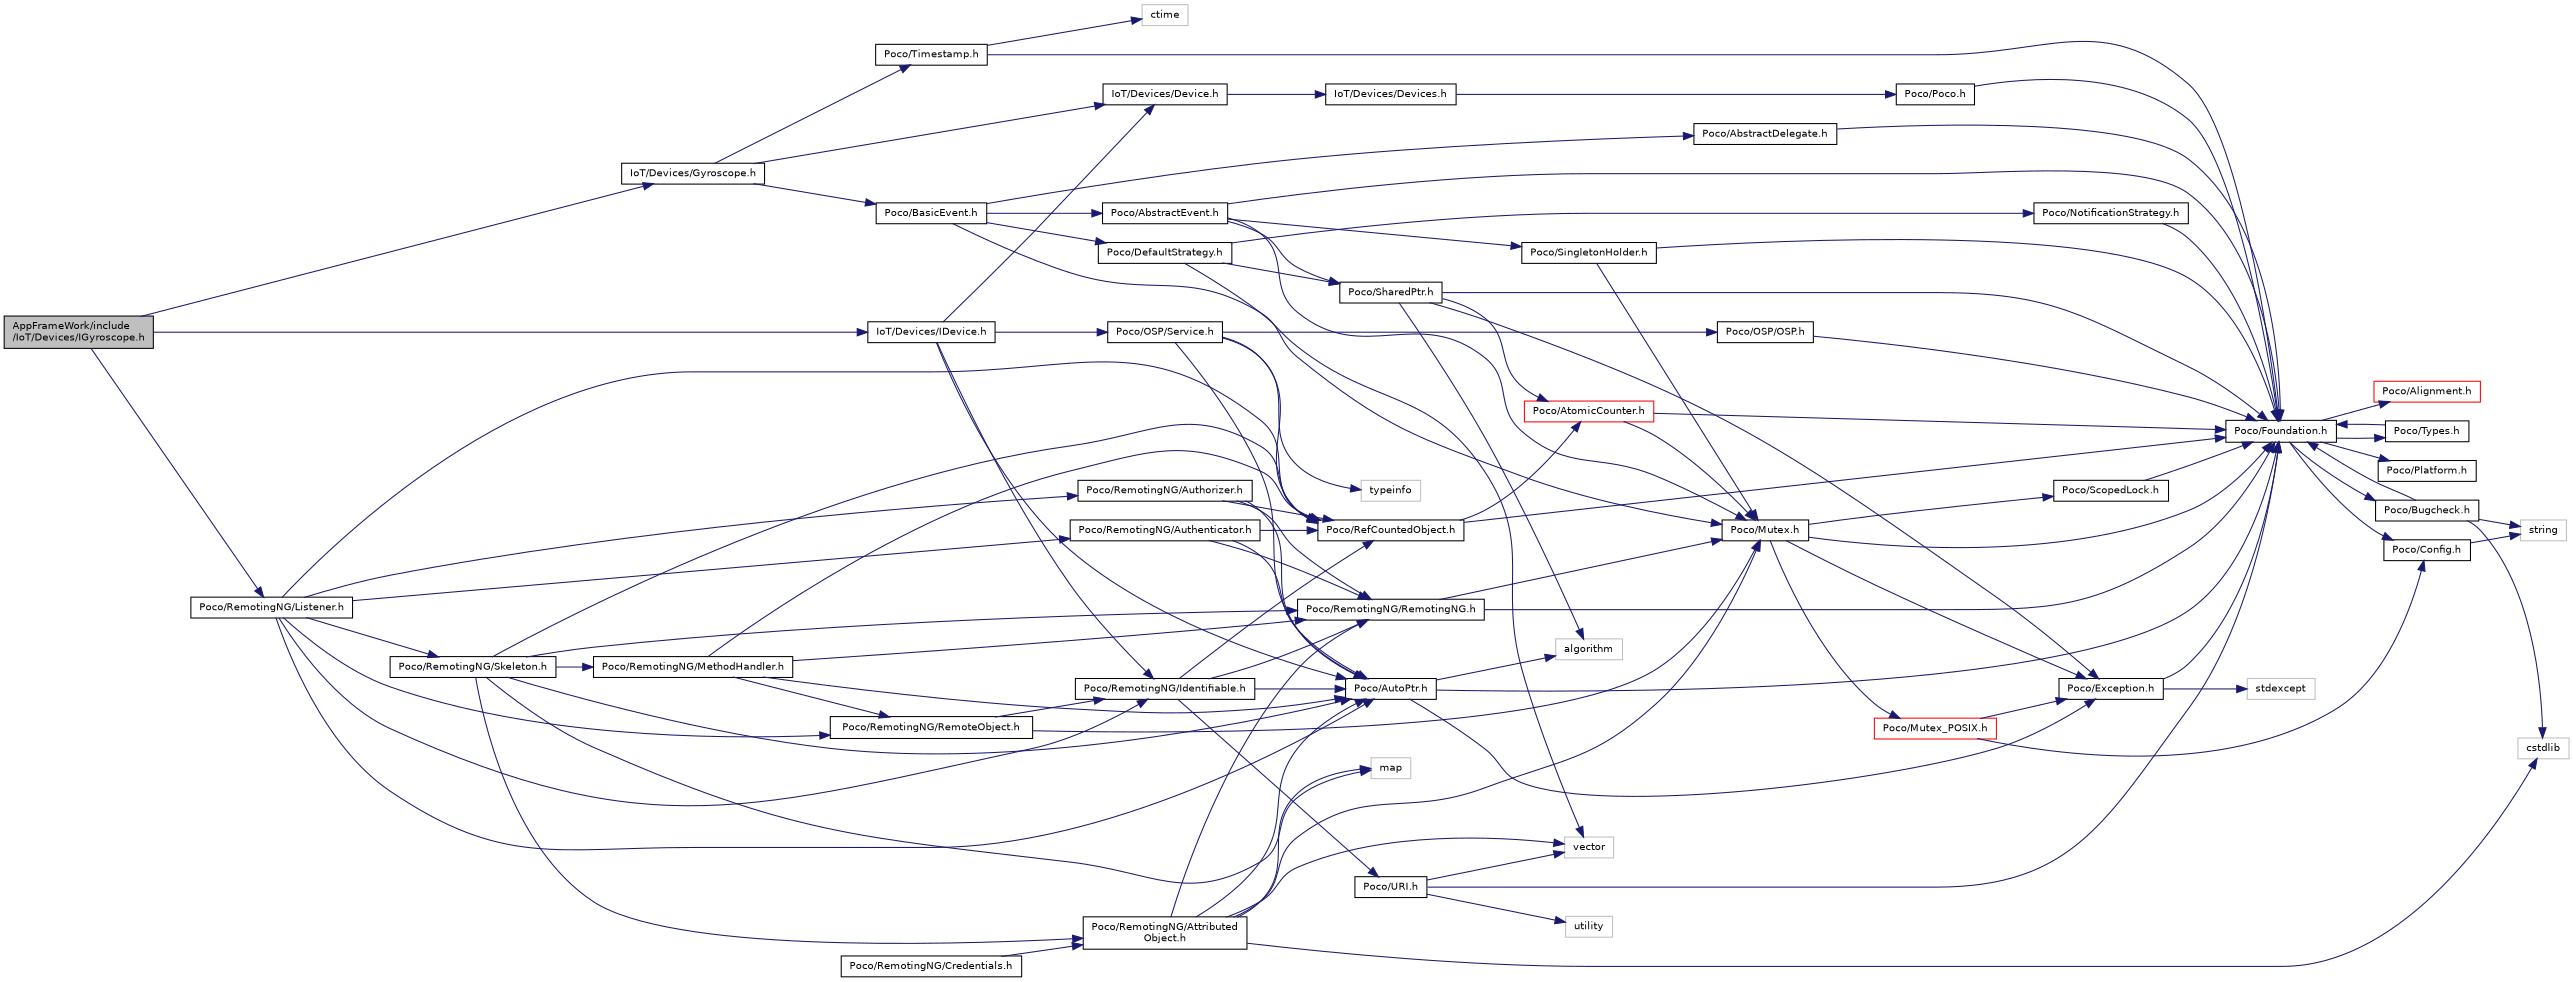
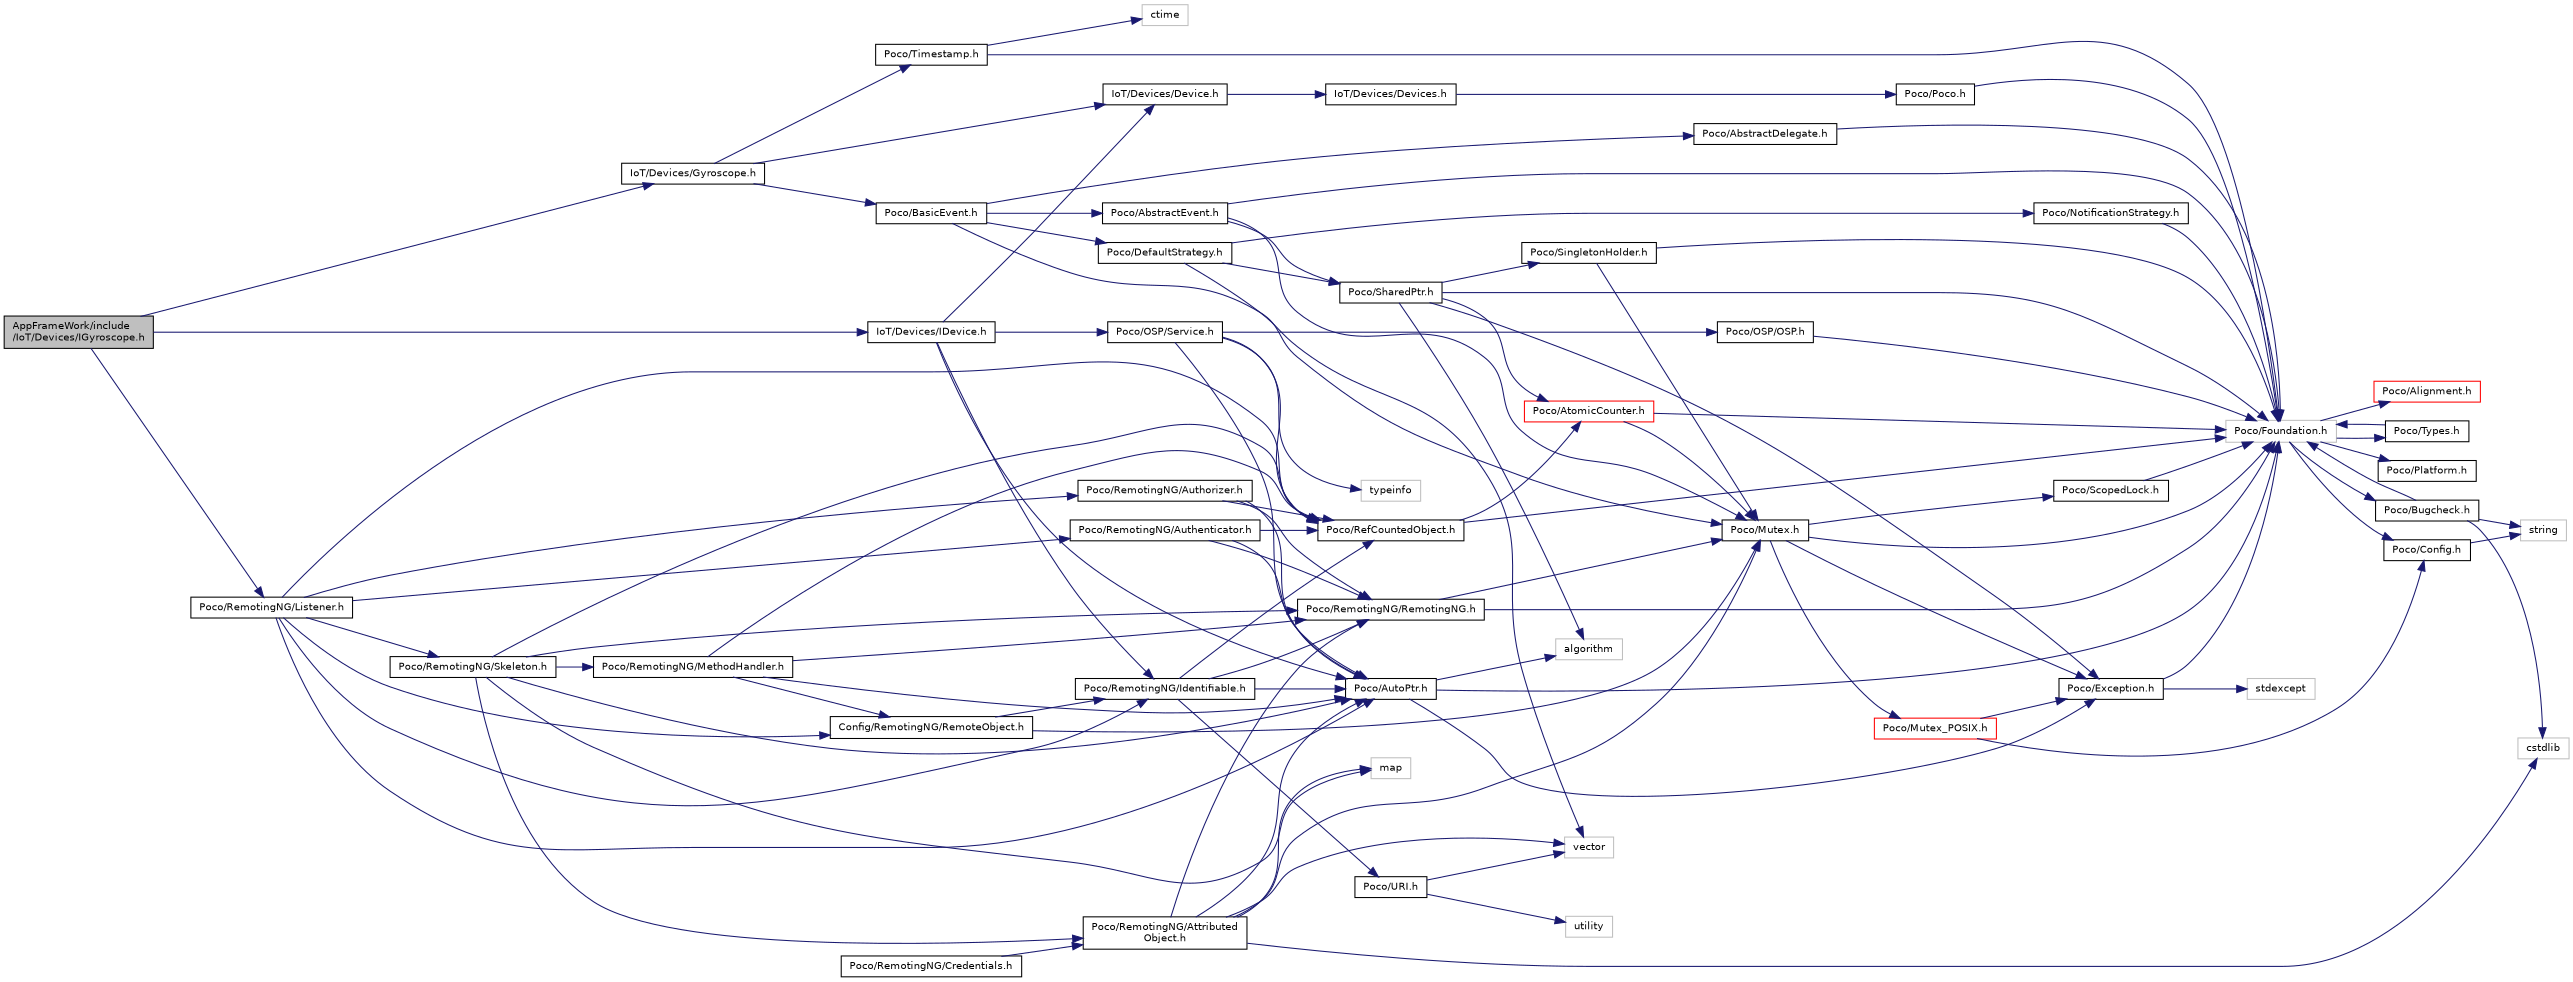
edge "Poco/AbstractEvent.h" -> "Poco/SingletonHolder.h": now "Poco/SharedPtr.h" -> "Poco/SingletonHolder.h"
node "Poco/Foundation.h": color black -> grey75
node "Poco/RemotingNG/RemoteObject.h": label "Poco/RemotingNG/RemoteObject.h" -> "Config/RemotingNG/RemoteObject.h"
edge "Poco/URI.h" -> "Poco/Foundation.h": removed
